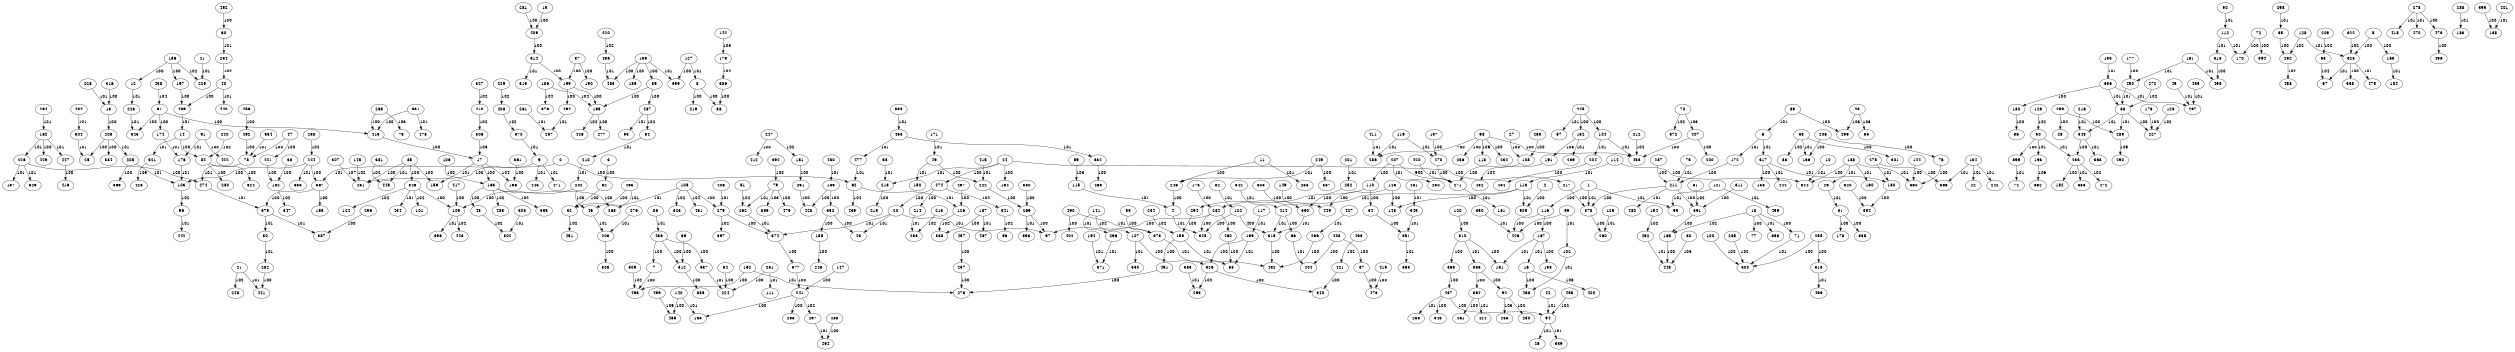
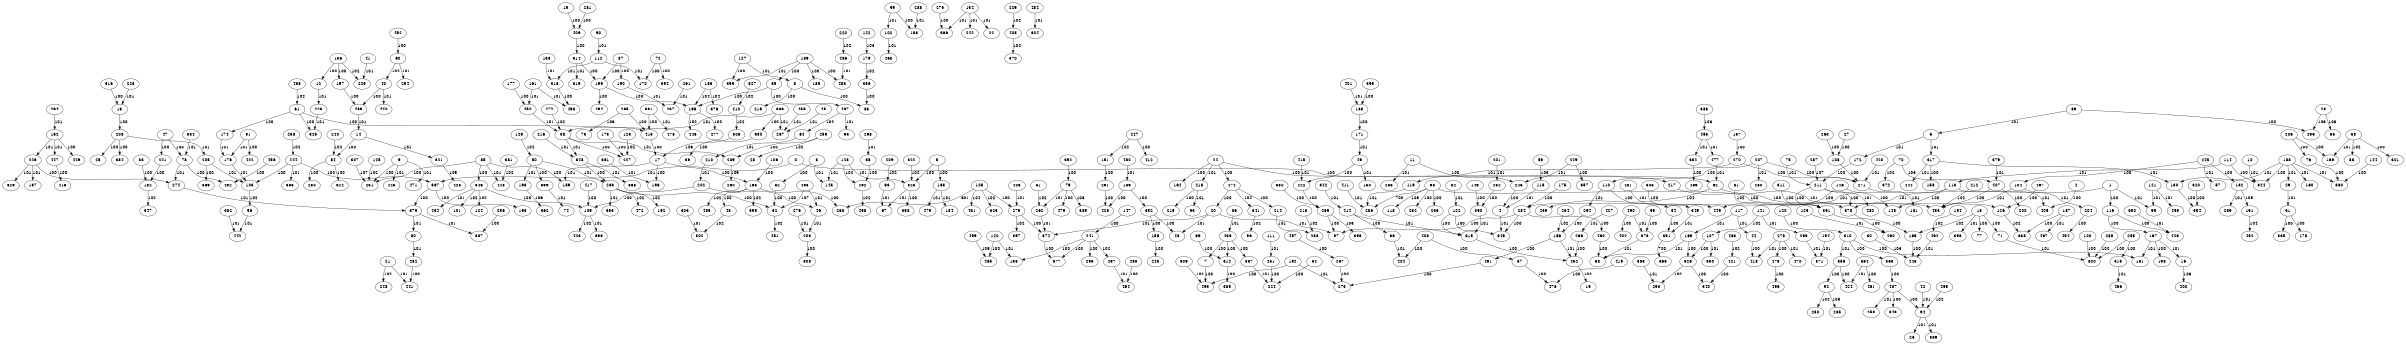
edge "254" -> "40": now "60" -> "40"
edge "133" -> "336": now "133" -> "318"
edge "328" -> "475": now "168" -> "475"
edge "63" -> "67": label "104" -> "101"
node "180": label "180" -> "980"
edge "494" -> "237": now "190" -> "237"
edge "138" -> "171": added, label "100"
edge "388" -> "453": label "101" -> "103"
edge "492" -> "78": reversed
edge "370" -> "9": removed, label "101"
edge "304" -> "25": removed, label "101"
edge "119" -> "270": reversed
node "379": added
edge "53" -> "218": reversed
edge "275" -> "130": now "188" -> "130"
edge "17" -> "196": label "104" -> "100"
edge "361" -> "196": label "100" -> "101"
edge "207" -> "271": label "900" -> "100"
edge "287" -> "211": label "102" -> "107"
node "143": added
edge "233" -> "32": added, label "100"
edge "495" -> "32": label "100" -> "107"
edge "105" -> "268": label "101" -> "301"
node "382": added
node "505": label "505" -> "405"
edge "99" -> "426": now "99" -> "183"
edge "269" -> "393": label "101" -> "103"
edge "122" -> "315": label "400" -> "100"
node "44": added
edge "351" -> "365": label "101" -> "700"
edge "251" -> "111": reversed
edge "377" -> "241": reversed
edge "356" -> "364": now "356" -> "424"
edge "16" -> "468": removed, label "100"
node "19": added
